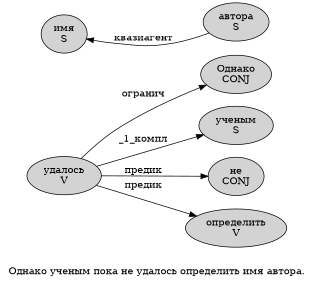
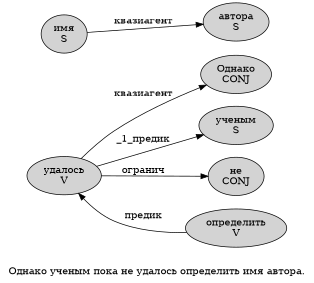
edge "автора S" -> "имя S": reversed
edge "удалось V" -> "Однако CONJ": label "огранич" -> "квазиагент"
edge "удалось V" -> "ученым S": label "_1_компл" -> "_1_предик"
edge "удалось V" -> "не CONJ": label "предик" -> "огранич"
edge "удалось V" -> "определить V": reversed
